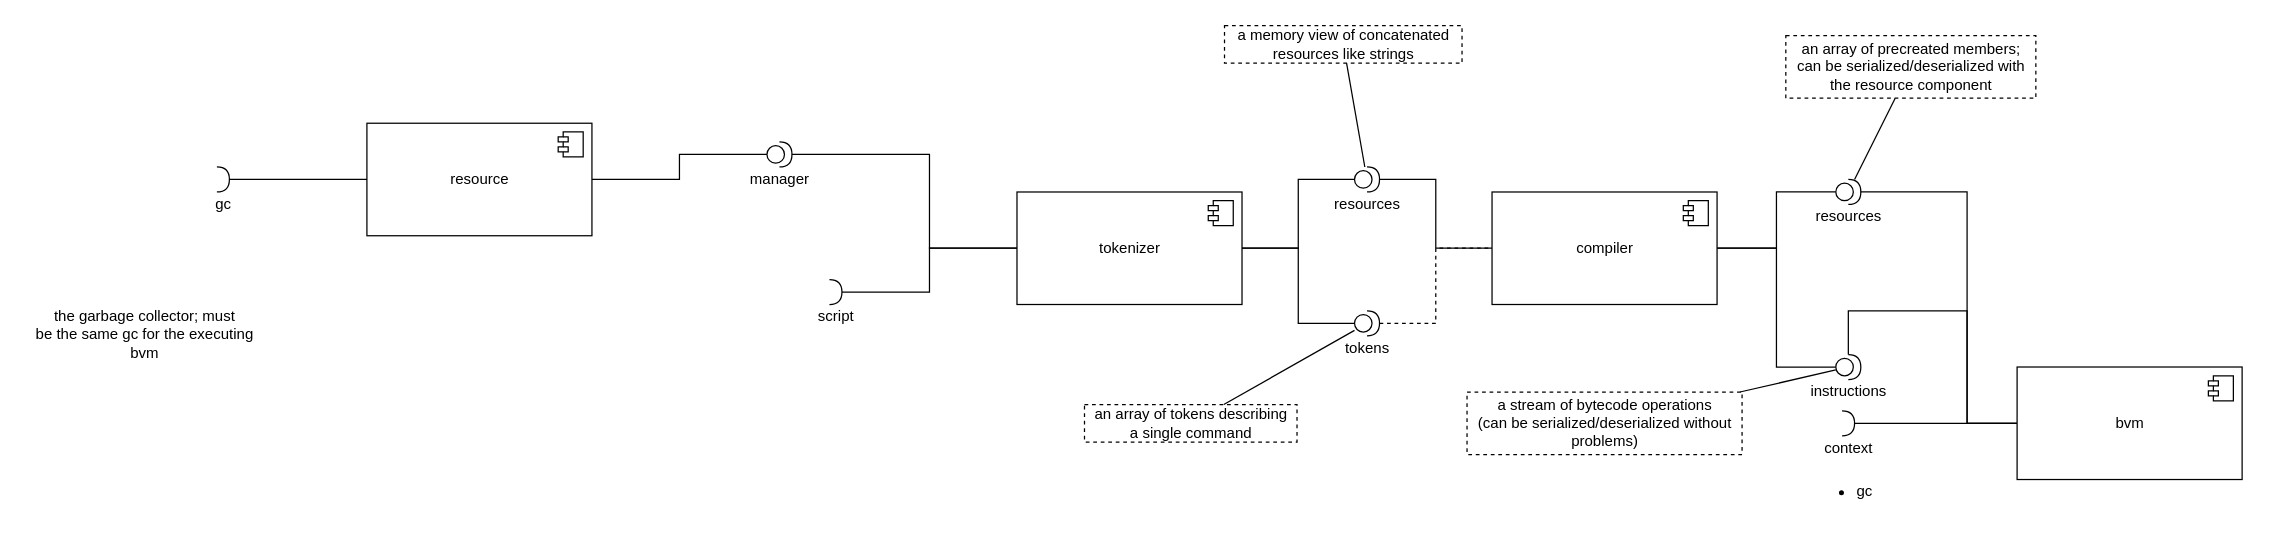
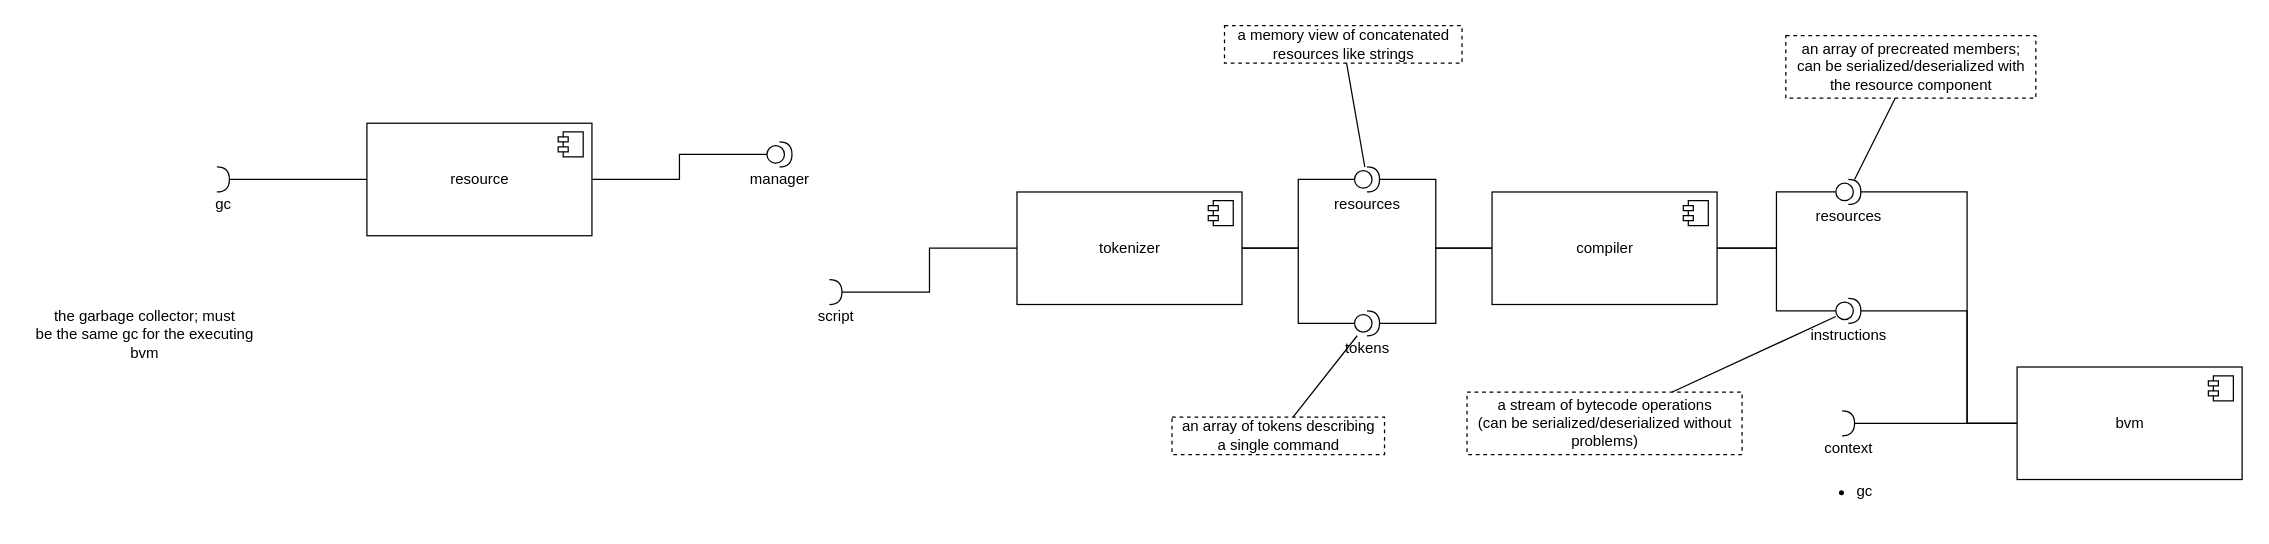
edge "manager" -- "tokenizer": removed
edge "compiler" -- "tokens": style dashed -> solid
node "instructions": moved (1848, 367) -> (1848, 311)
node "an array of tokens describing a single command": moved (1191, 423) -> (1278, 436)
